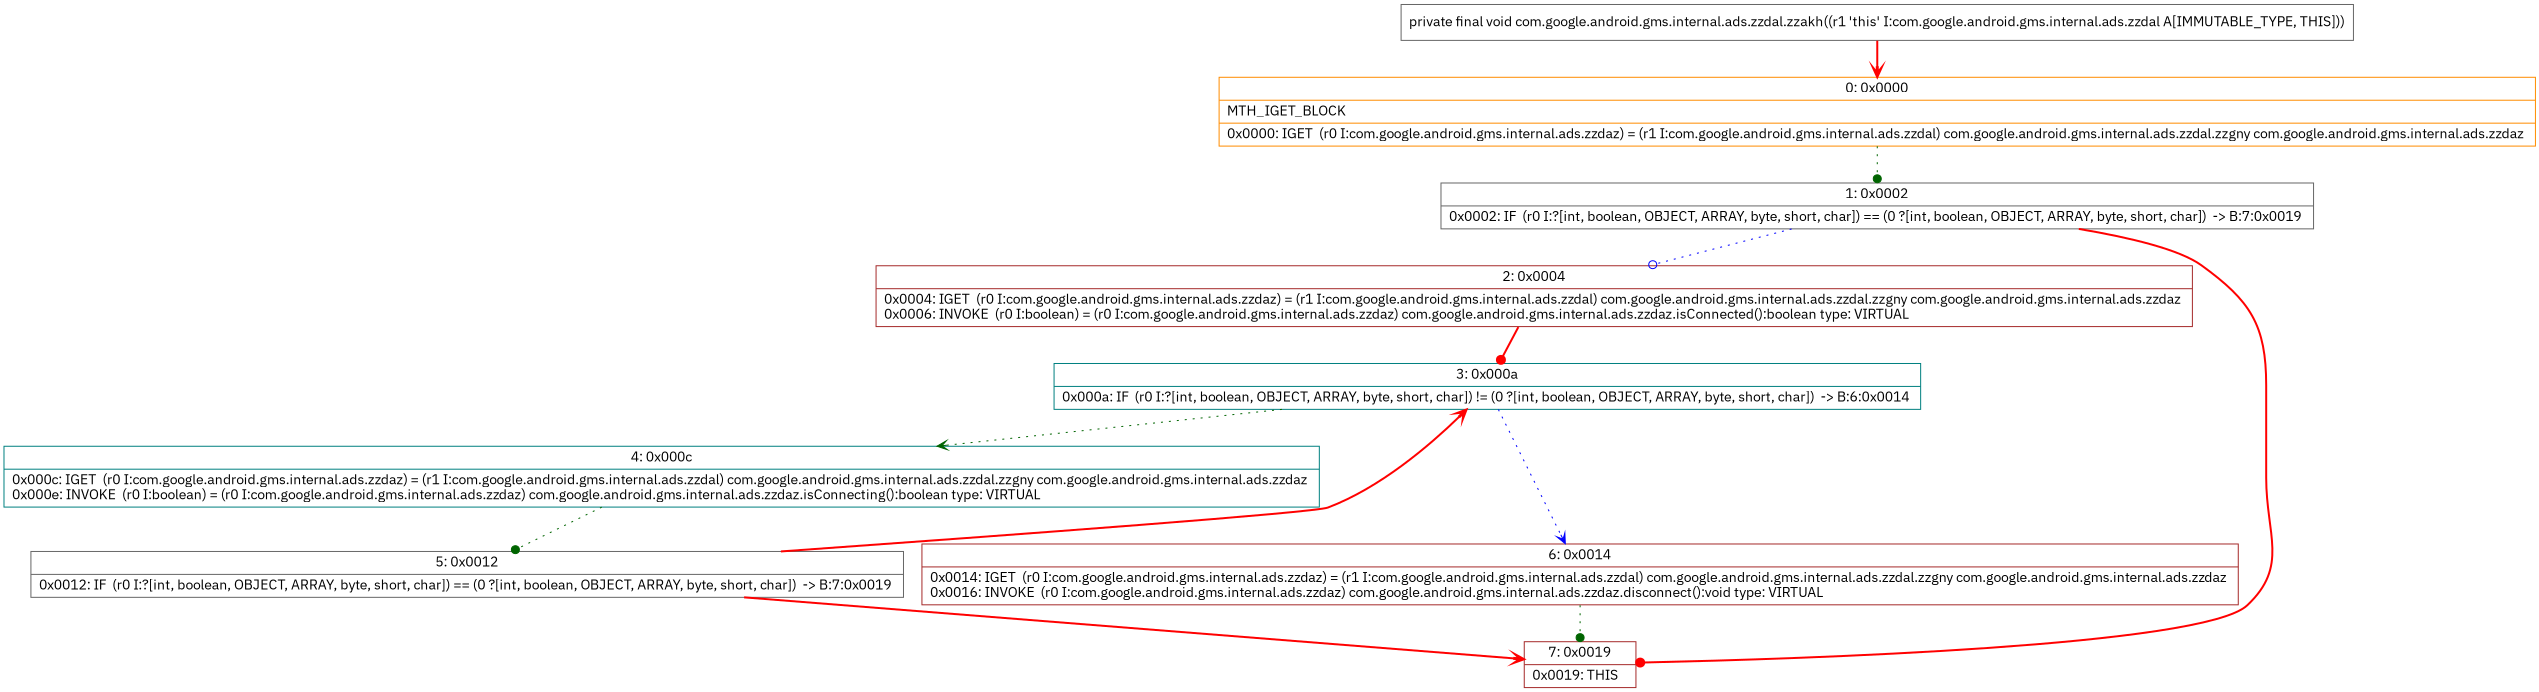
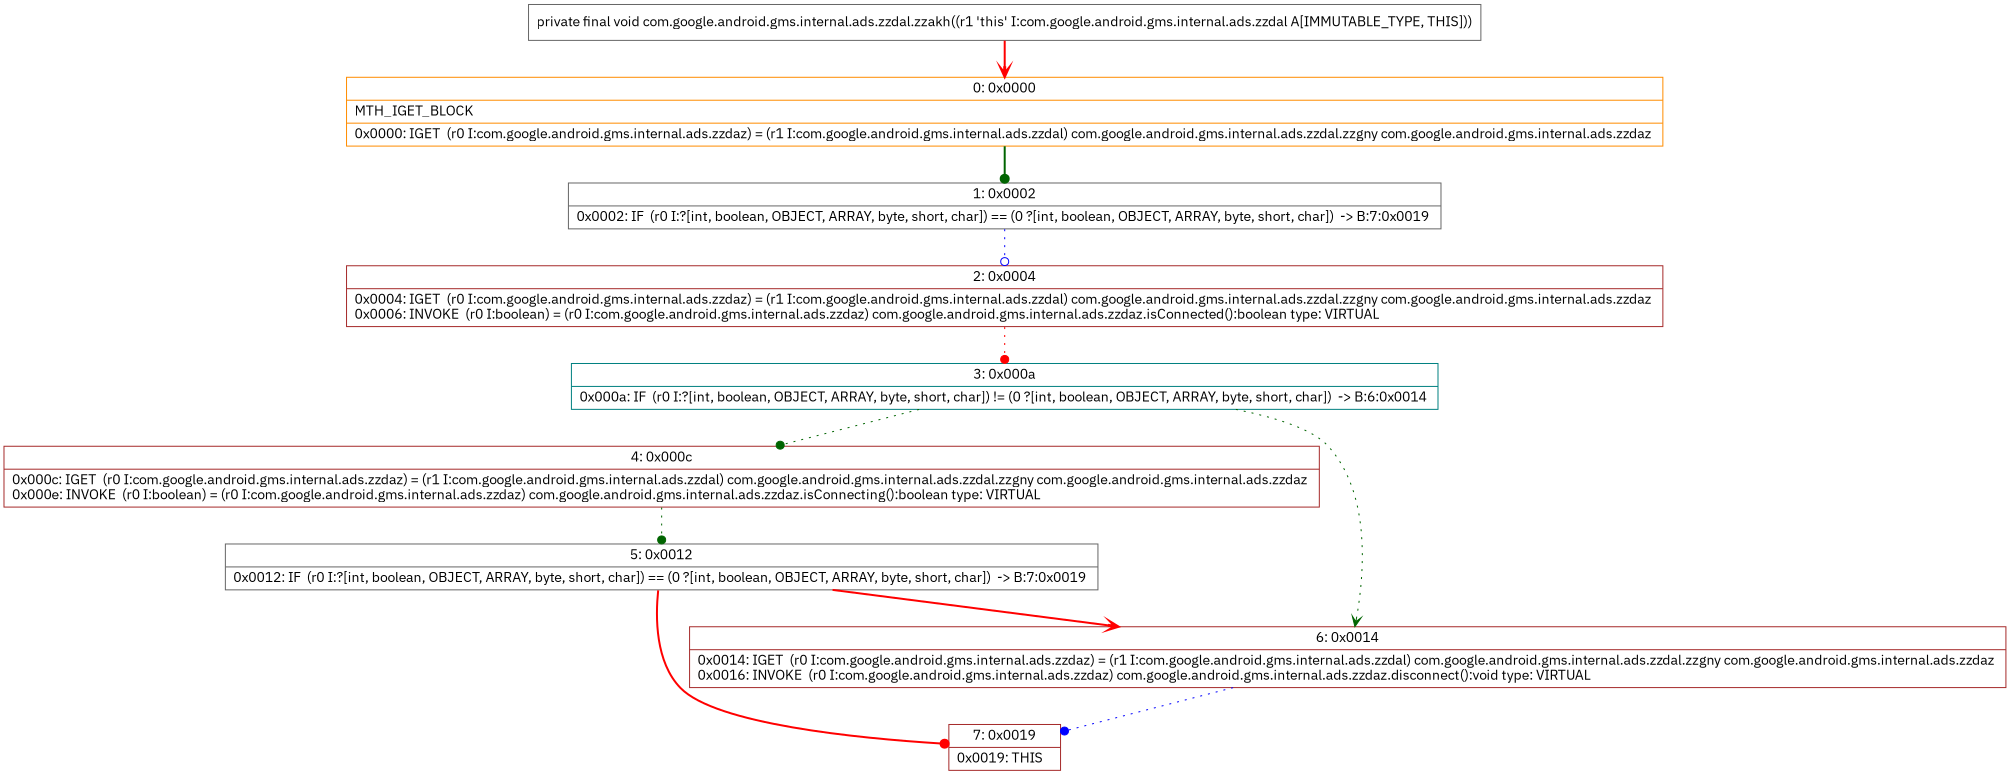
edge "0: 0x0000" -> "1: 0x0002": style dotted -> bold
edge "2: 0x0004" -> "3: 0x000a": style bold -> dotted
edge "3: 0x000a" -> "4: 0x000c": arrowhead vee -> dot
edge "3: 0x000a" -> "6: 0x0014": color blue -> darkgreen
node "4: 0x000c": color teal -> brown
edge "5: 0x0012" -> "3: 0x000a": now "5: 0x0012" -> "6: 0x0014"
edge "6: 0x0014" -> "7: 0x0019": color darkgreen -> blue
edge "1: 0x0002" -> "7: 0x0019": removed
edge "5: 0x0012" -> "7: 0x0019": arrowhead vee -> dot
